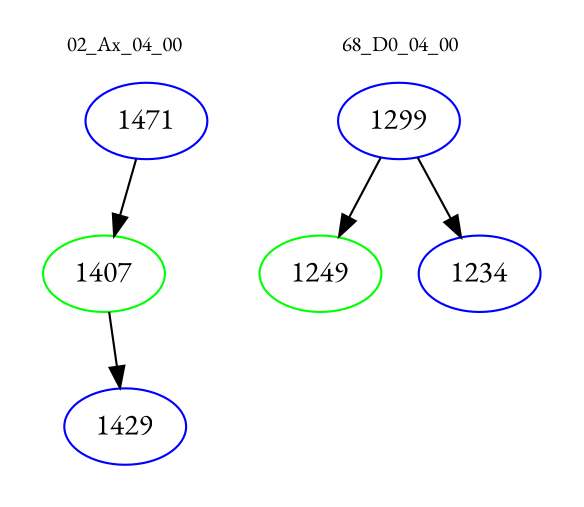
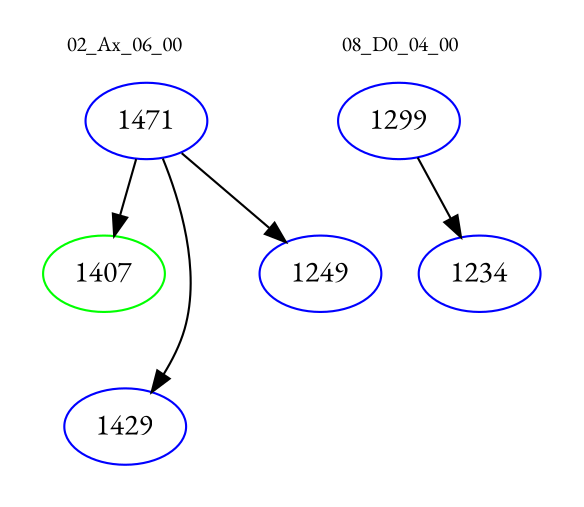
cluster "02_Ax_04_00": label "02_Ax_04_00" -> "02_Ax_06_00"
cluster "68_D0_04_00": label "68_D0_04_00" -> "08_D0_04_00"
edge "1299" -> "1249": now "1471" -> "1249"
node "1249": color green -> blue
edge "1407" -> "1429": now "1471" -> "1429"
